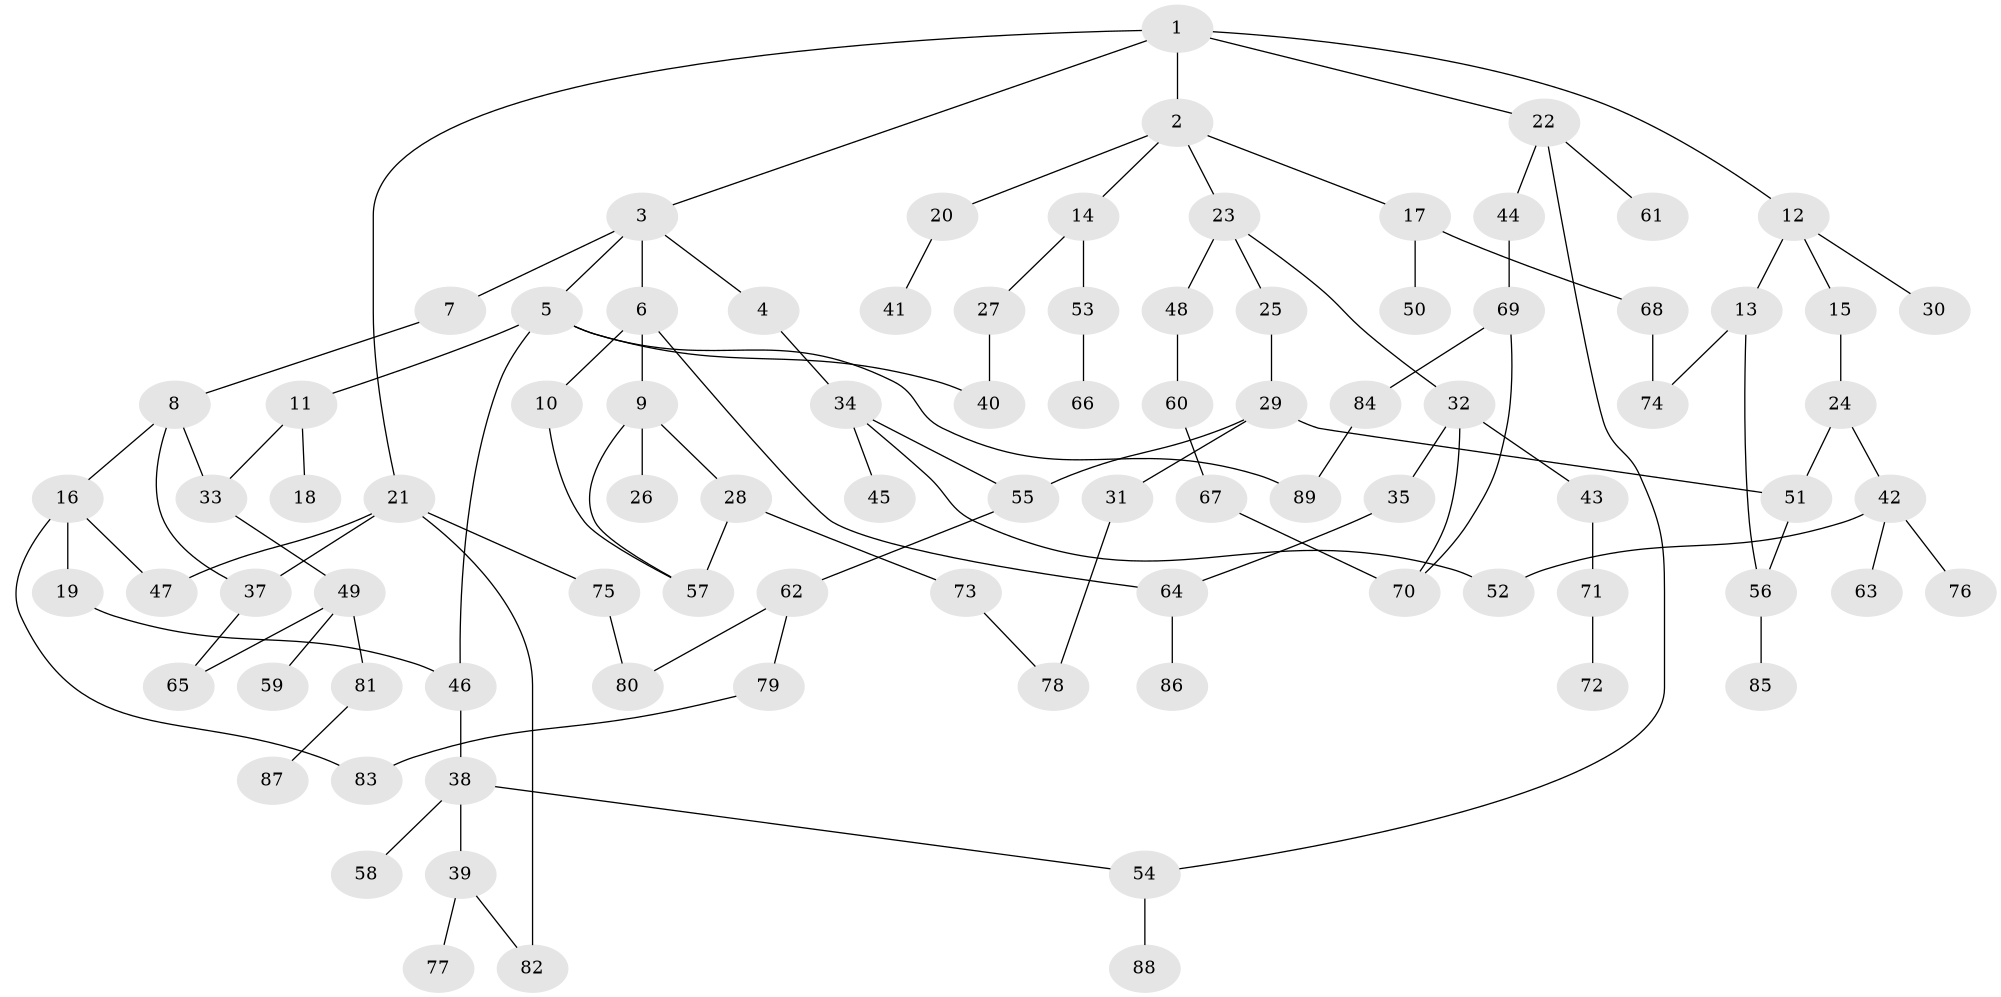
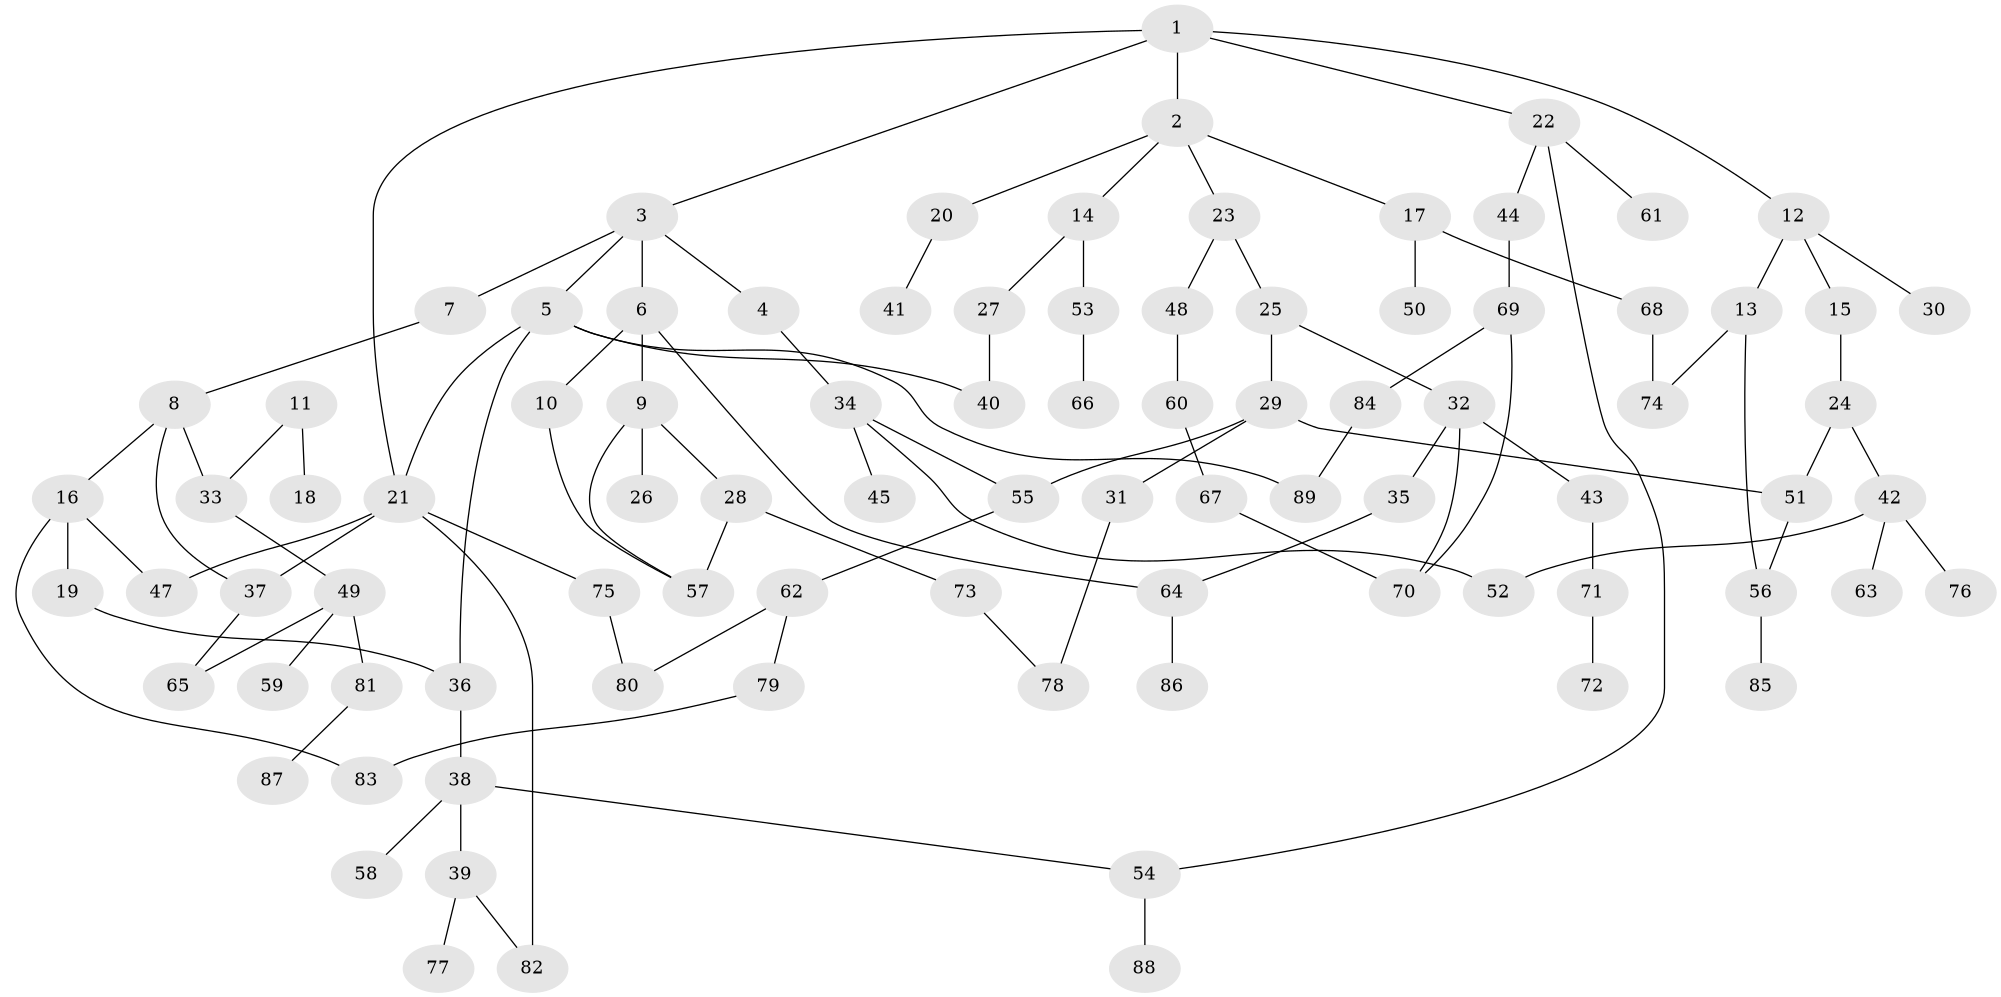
edge "23" -- "32": now "25" -- "32"
edge "5" -- "11": now "5" -- "21"
node "46": label "46" -> "36"
